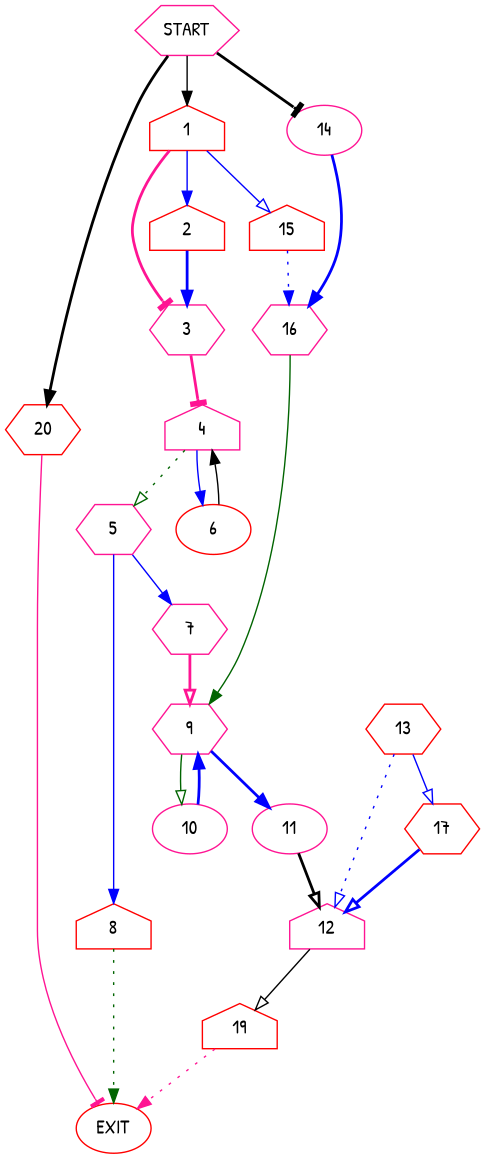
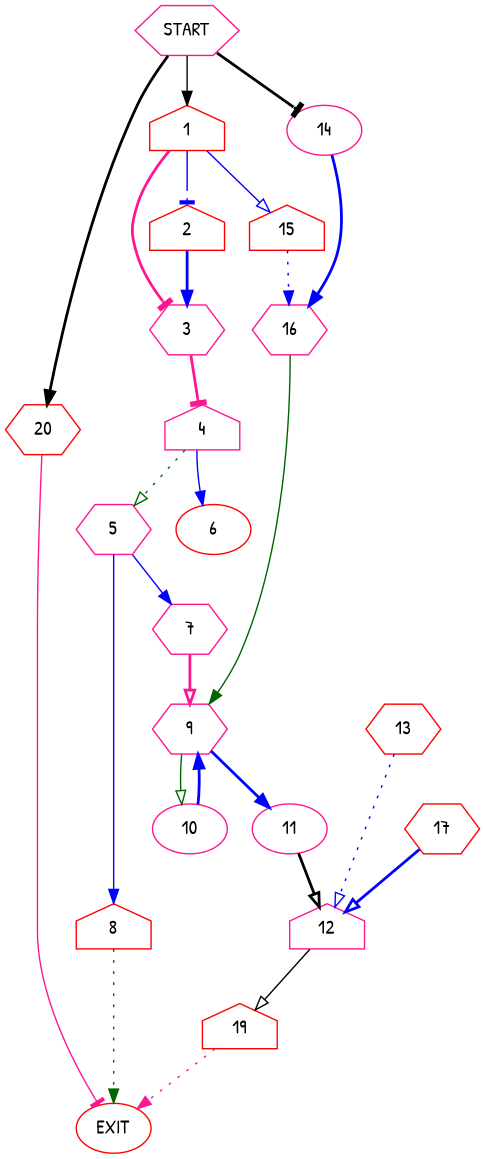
edge "1" -> "2": arrowhead normal -> tee
edge "6" -> "4": removed
edge "13" -> "17": removed
